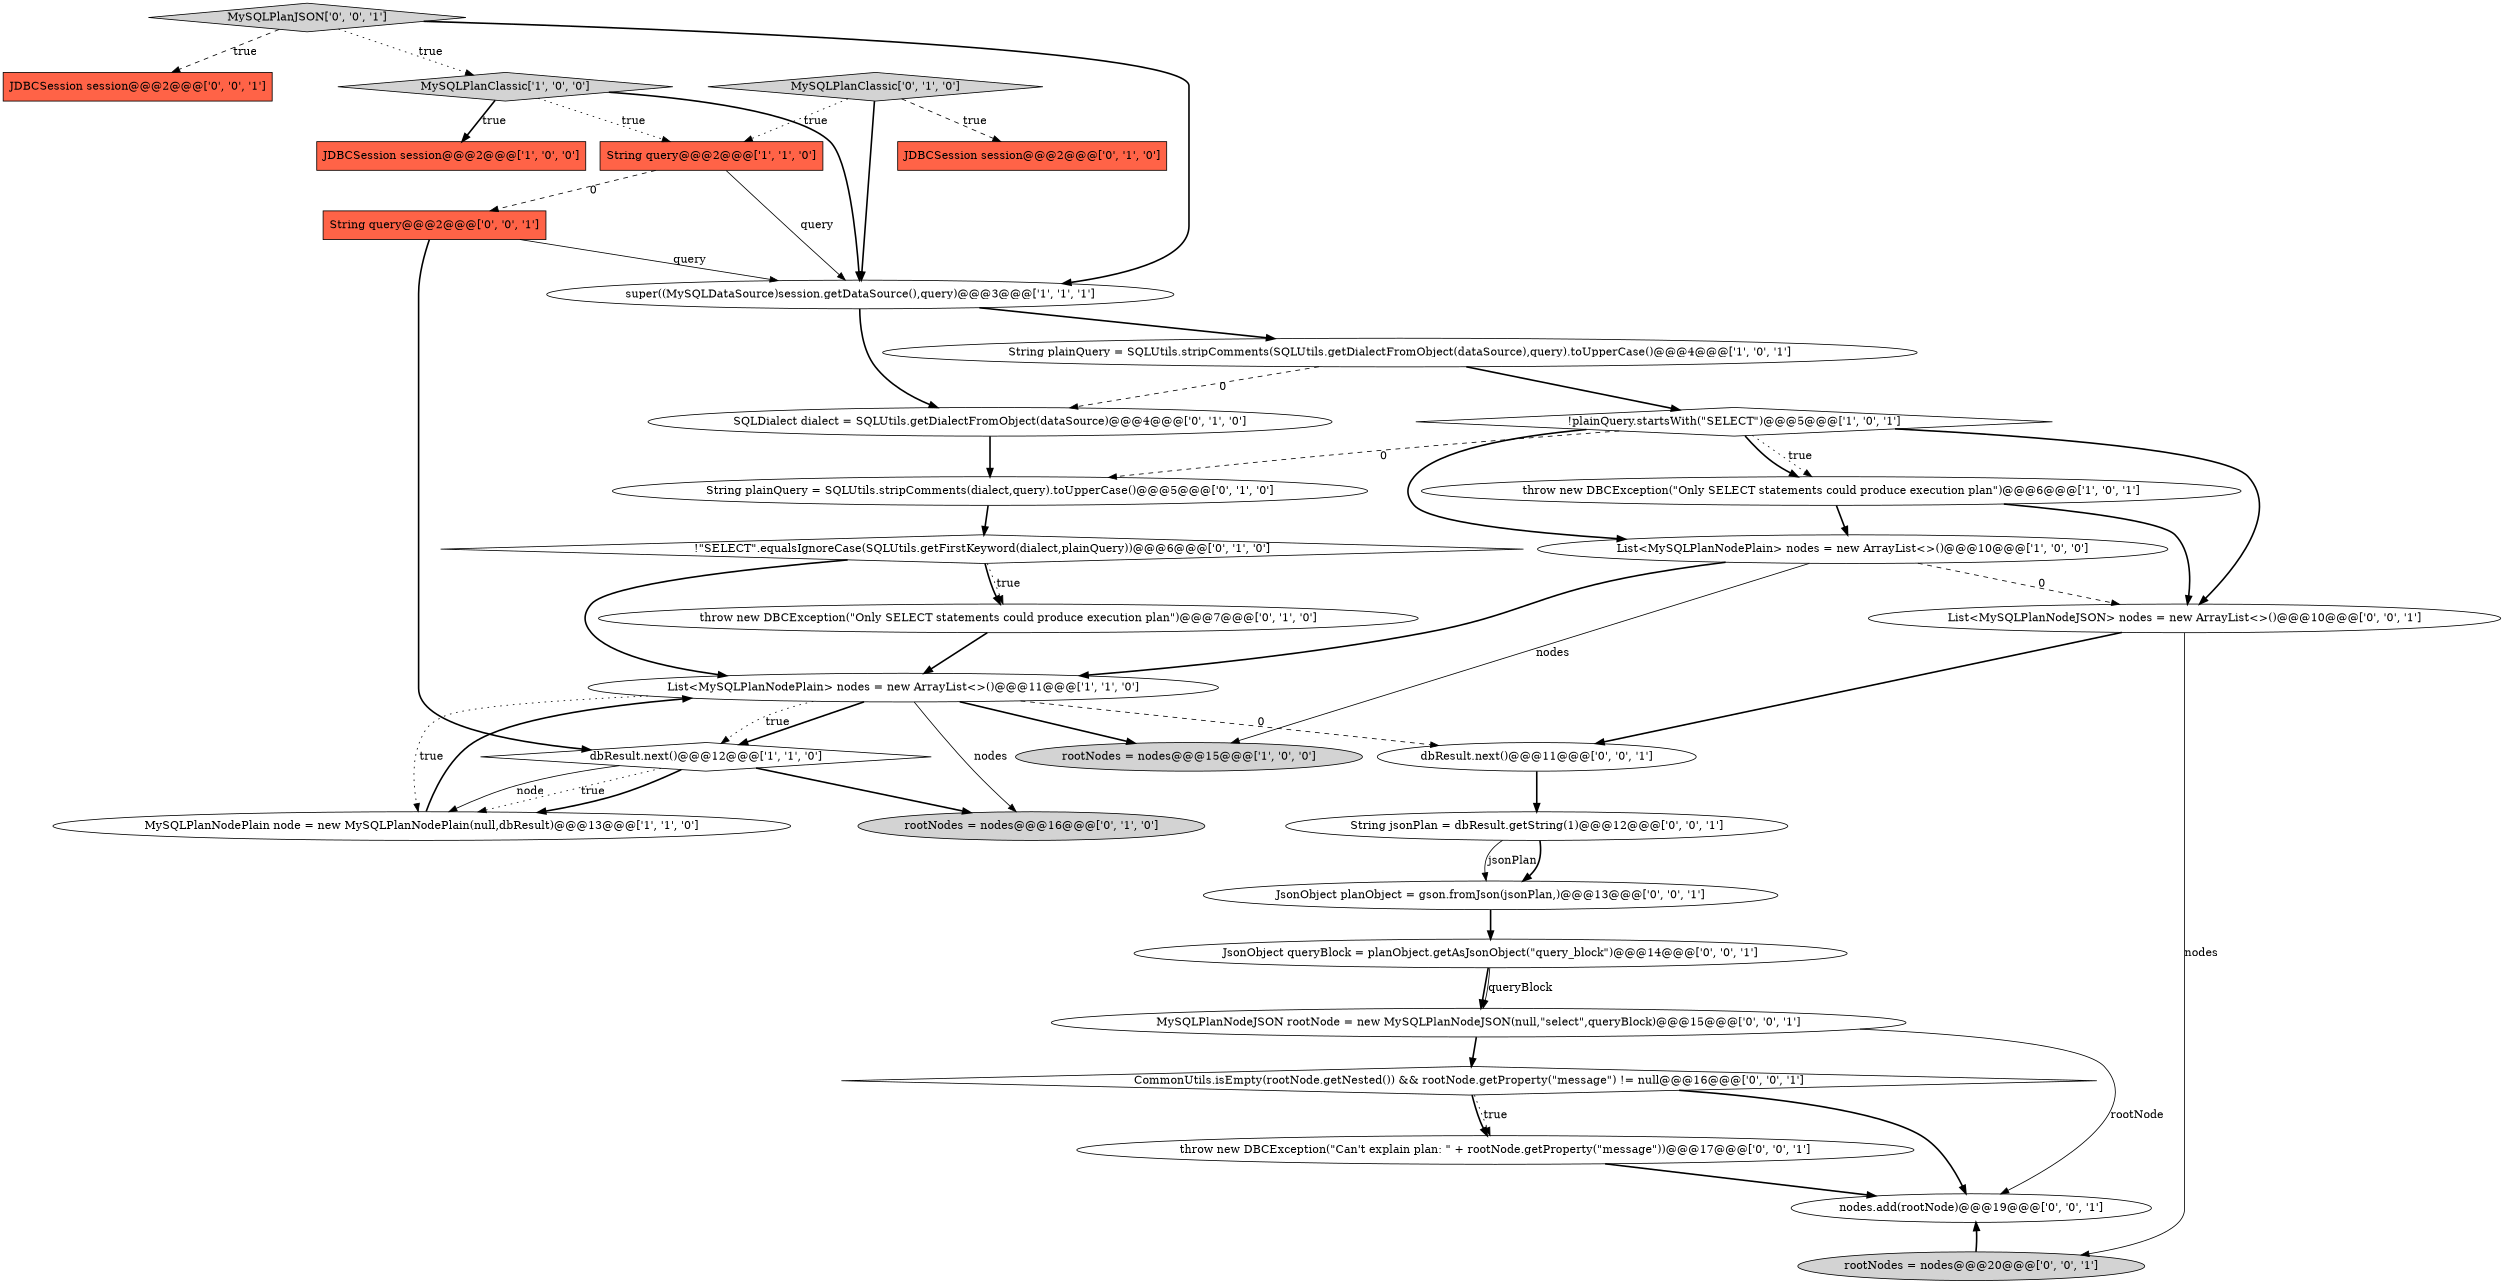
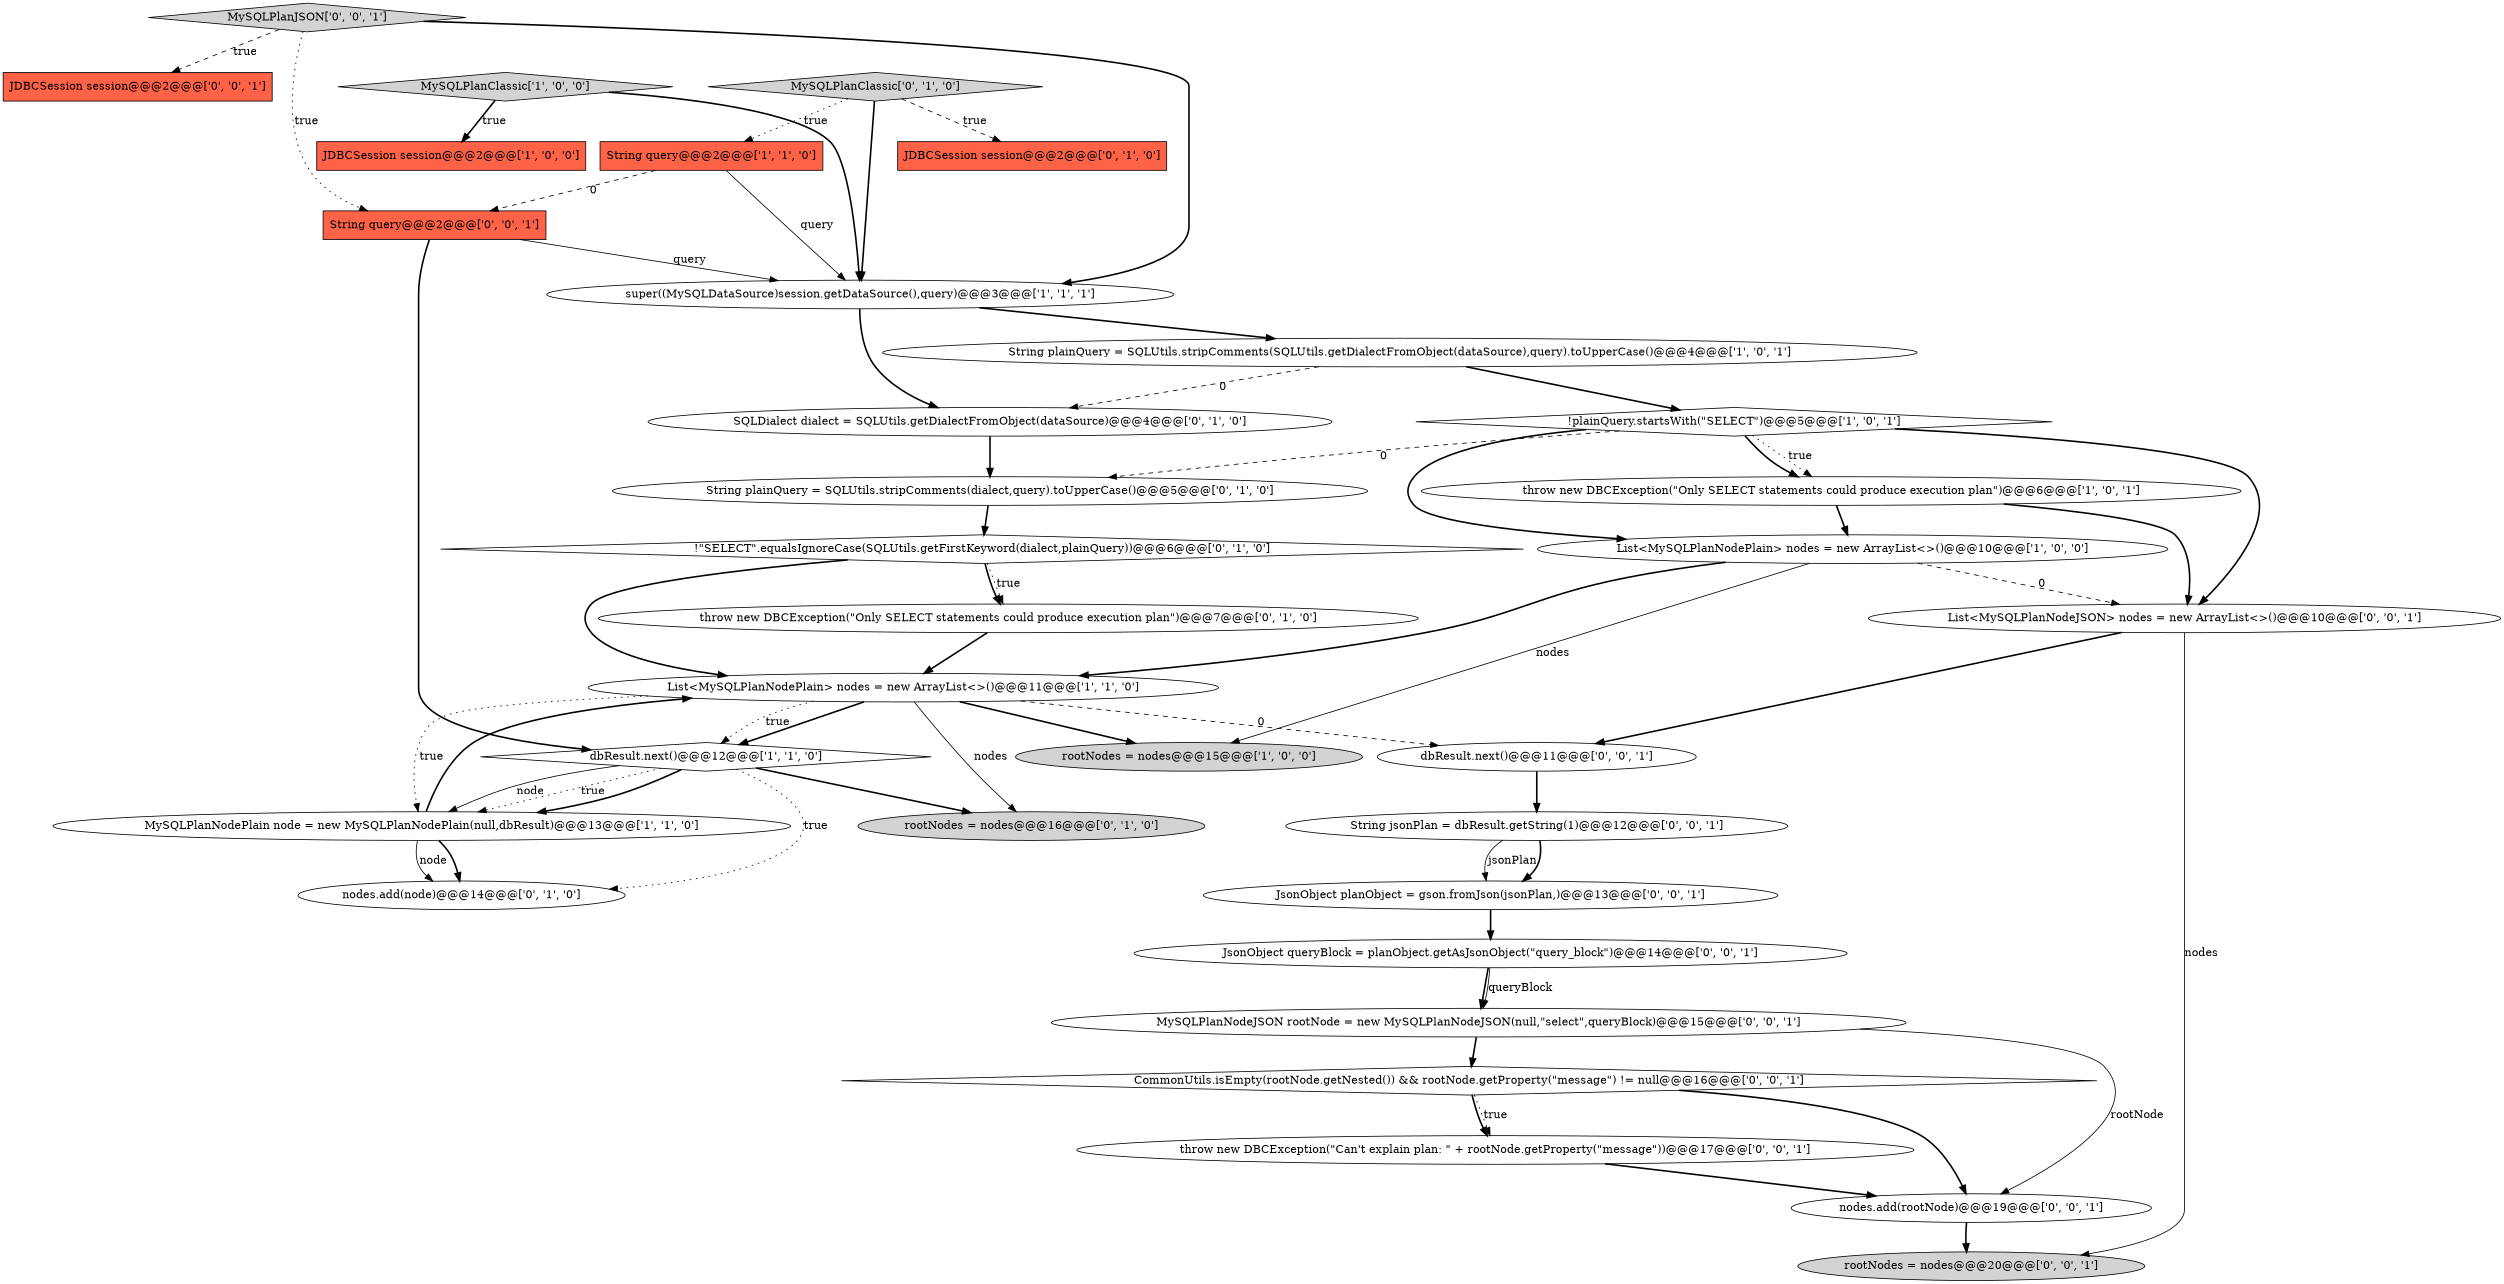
edge "MySQLPlanJSON['0', '0', '1']" -> "MySQLPlanClassic['1', '0', '0']": now "MySQLPlanJSON['0', '0', '1']" -> "String query@@@2@@@['0', '0', '1']"
edge "MySQLPlanClassic['1', '0', '0']" -> "String query@@@2@@@['1', '1', '0']": removed, label "true"
node "nodes.add(node)@@@14@@@['0', '1', '0']": added
edge "rootNodes = nodes@@@20@@@['0', '0', '1']" -> "nodes.add(rootNode)@@@19@@@['0', '0', '1']": reversed
